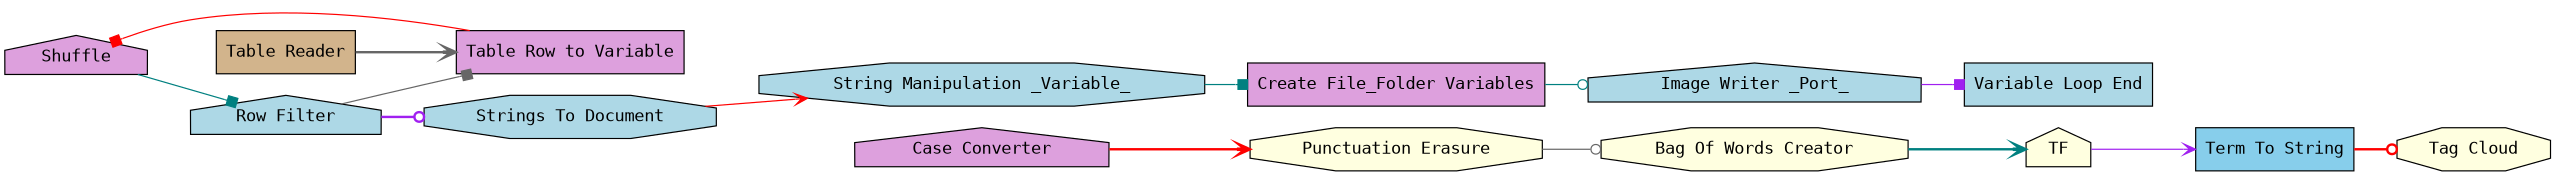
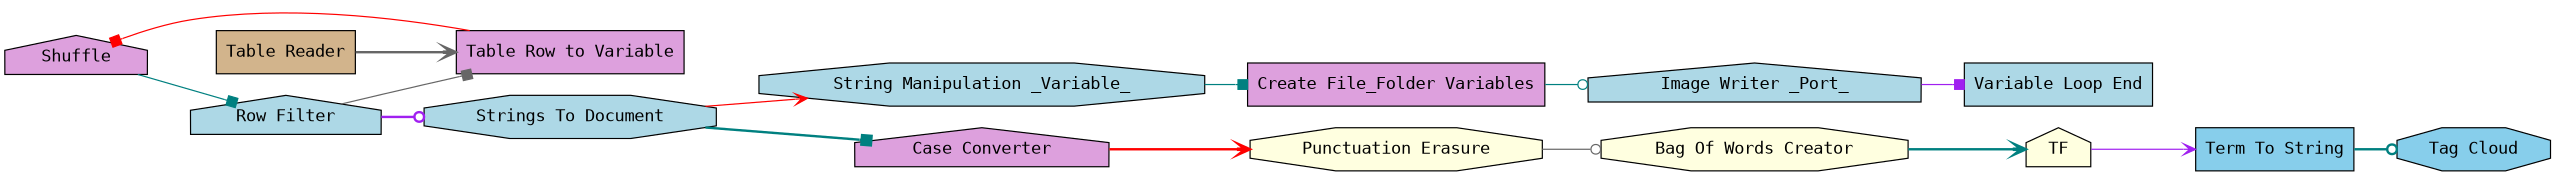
edge "Strings To Document" -> "Case Converter": added
edge "Term To String" -> "Tag Cloud": color red -> teal
node "Tag Cloud": fillcolor lightyellow -> skyblue
